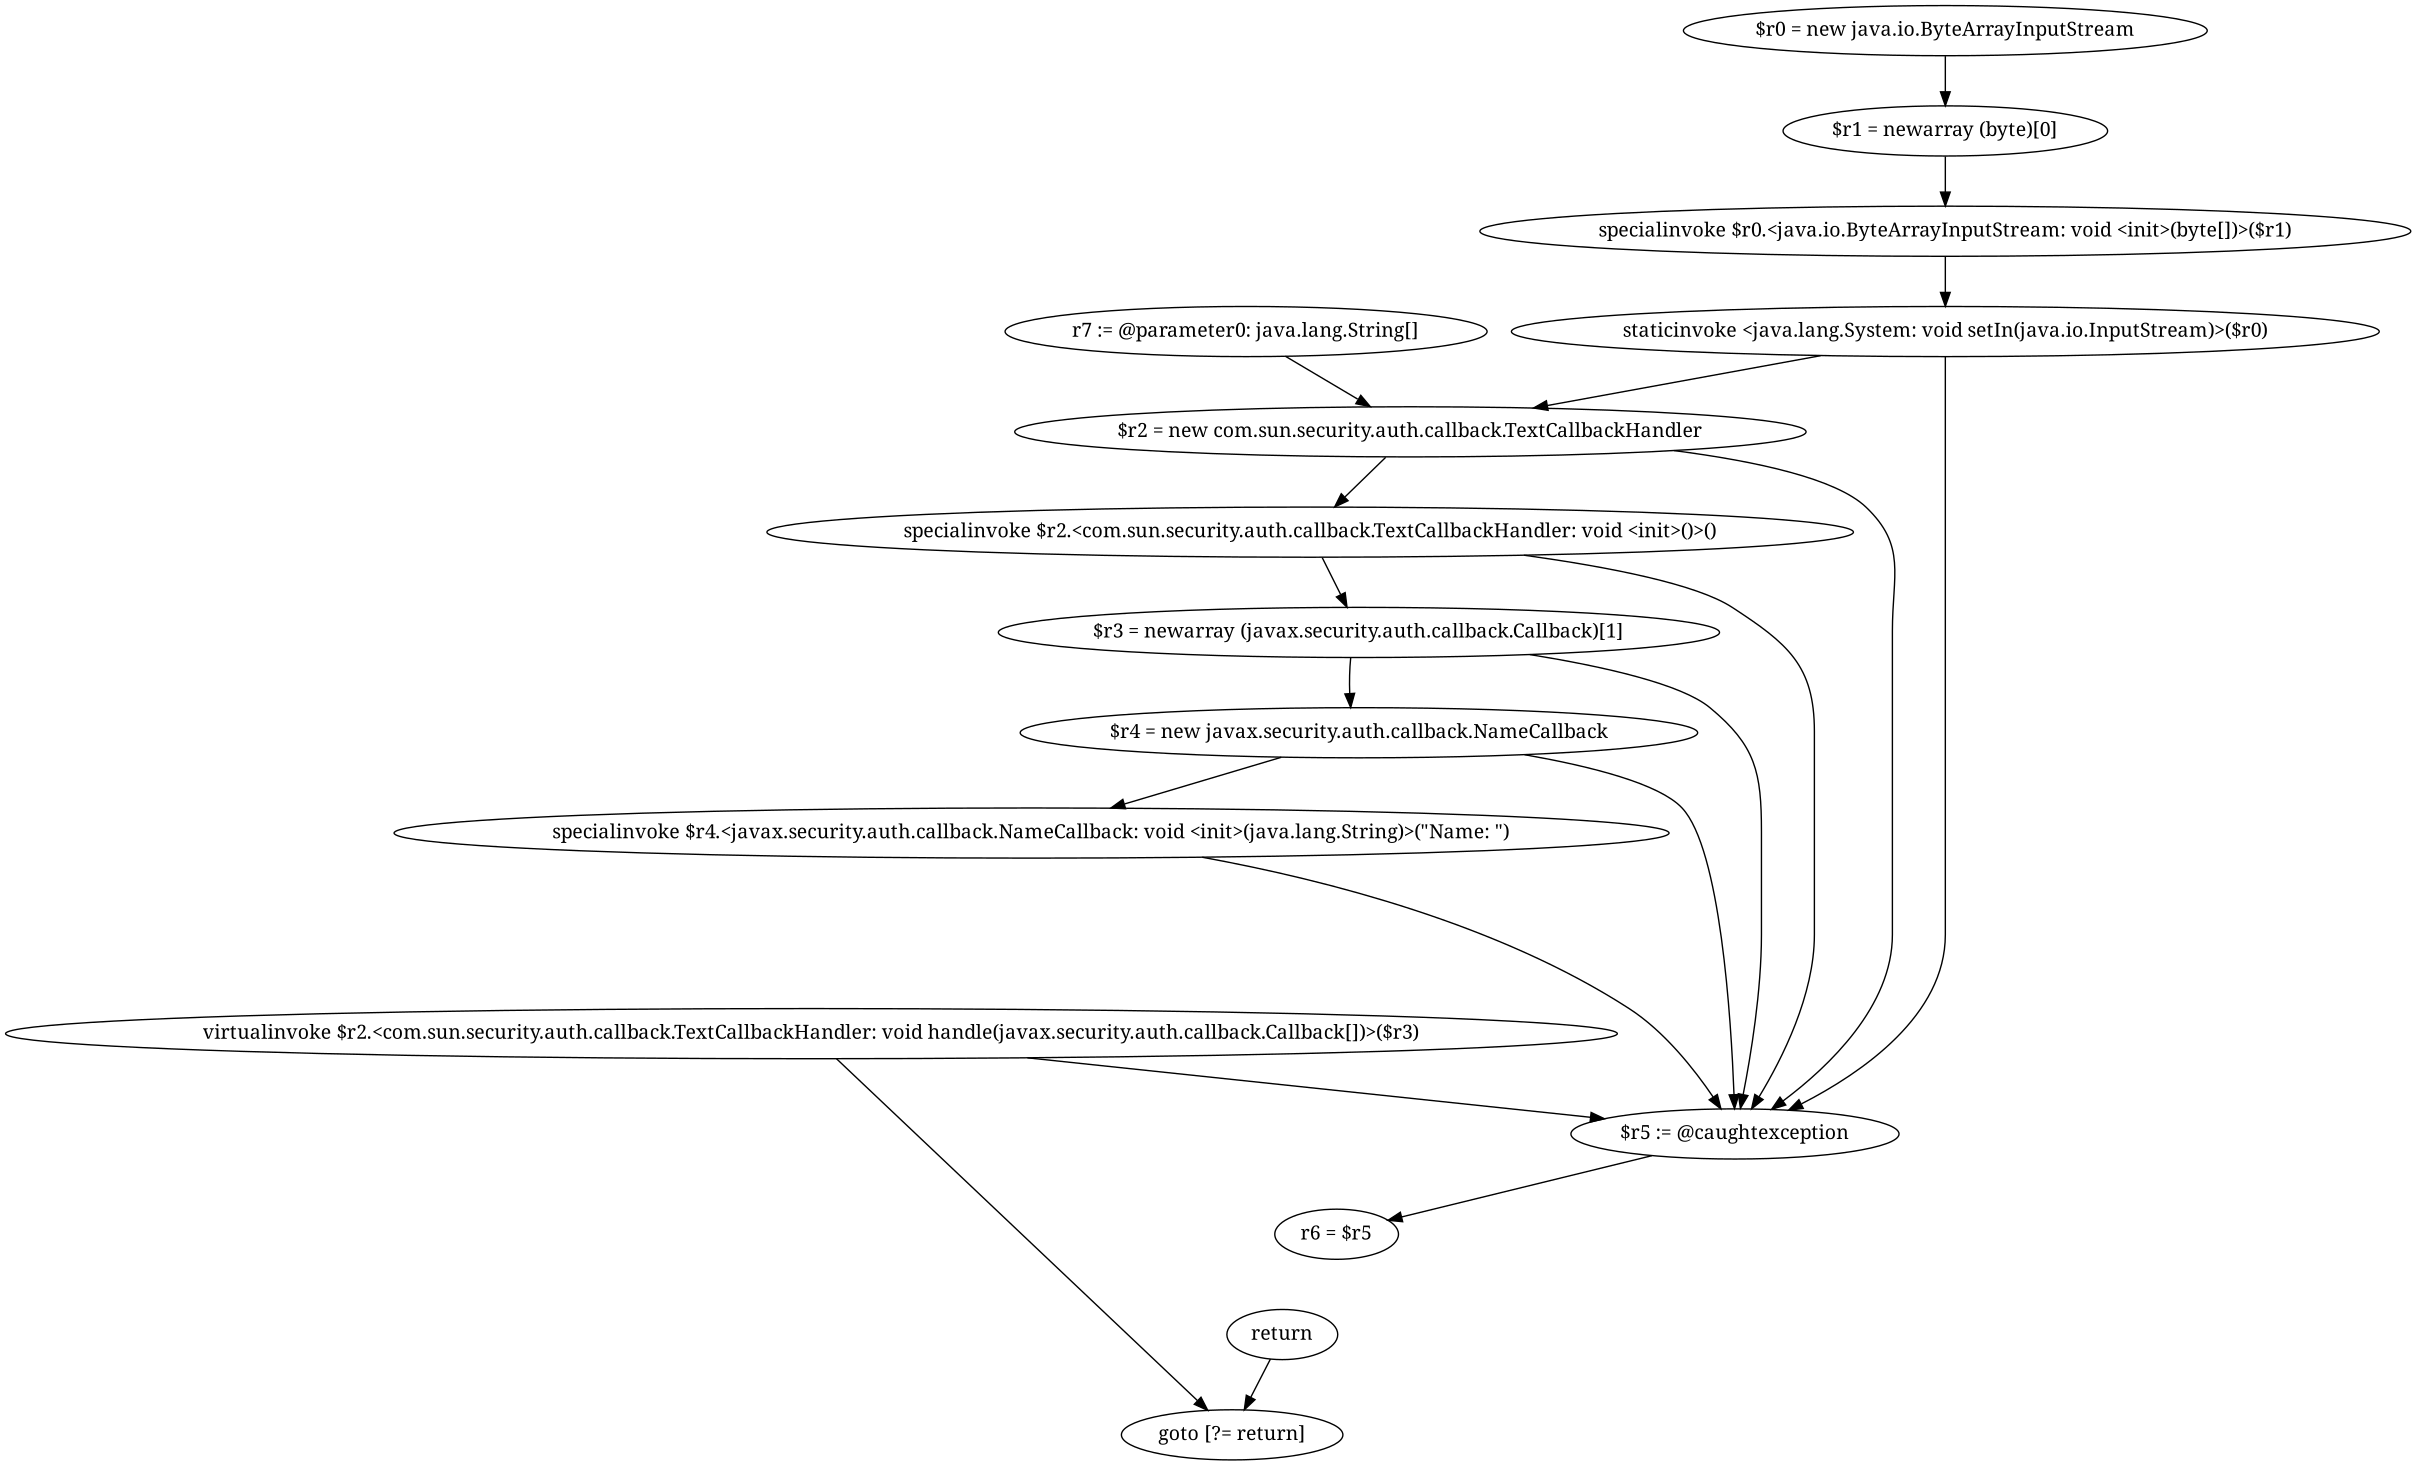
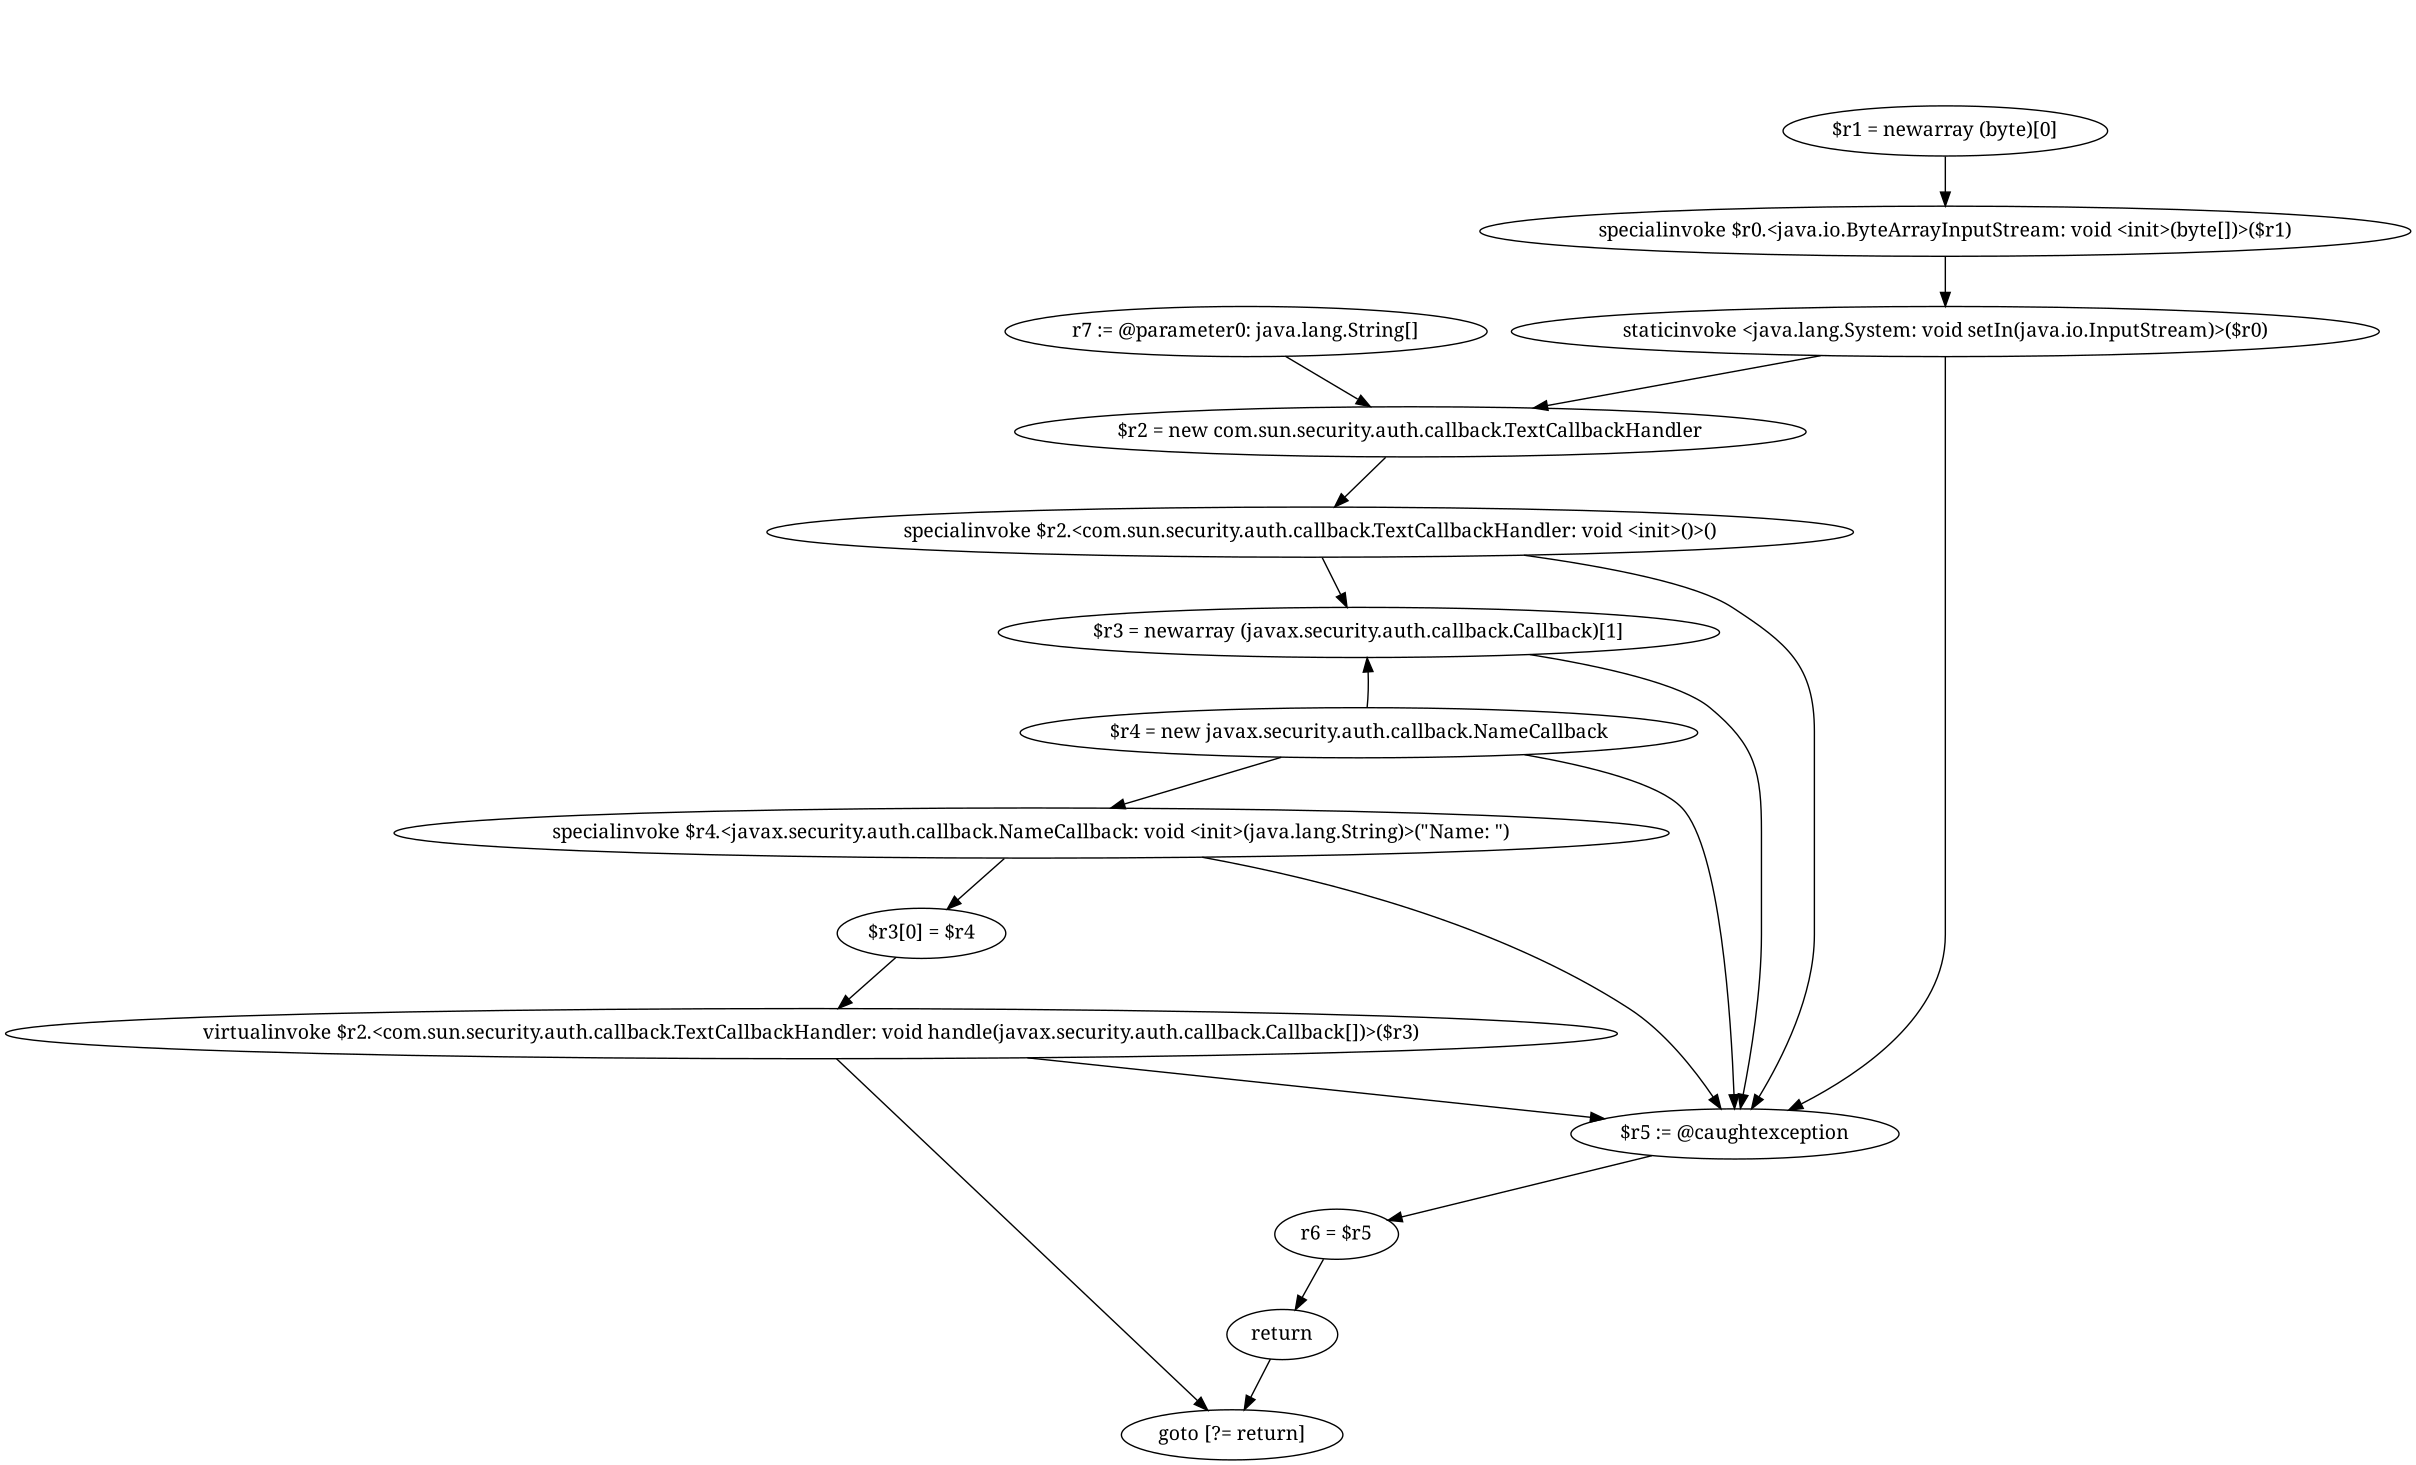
node "$r0 = new java.io.ByteArrayInputStream": removed
edge "$r3 = newarray (javax.security.auth.callback.Callback)[1]" -> "$r4 = new javax.security.auth.callback.NameCallback": reversed
edge "$r2 = new com.sun.security.auth.callback.TextCallbackHandler" -> "$r5 := @caughtexception": removed
node "$r3[0] = $r4": added
edge "r6 = $r5" -> "return": added
